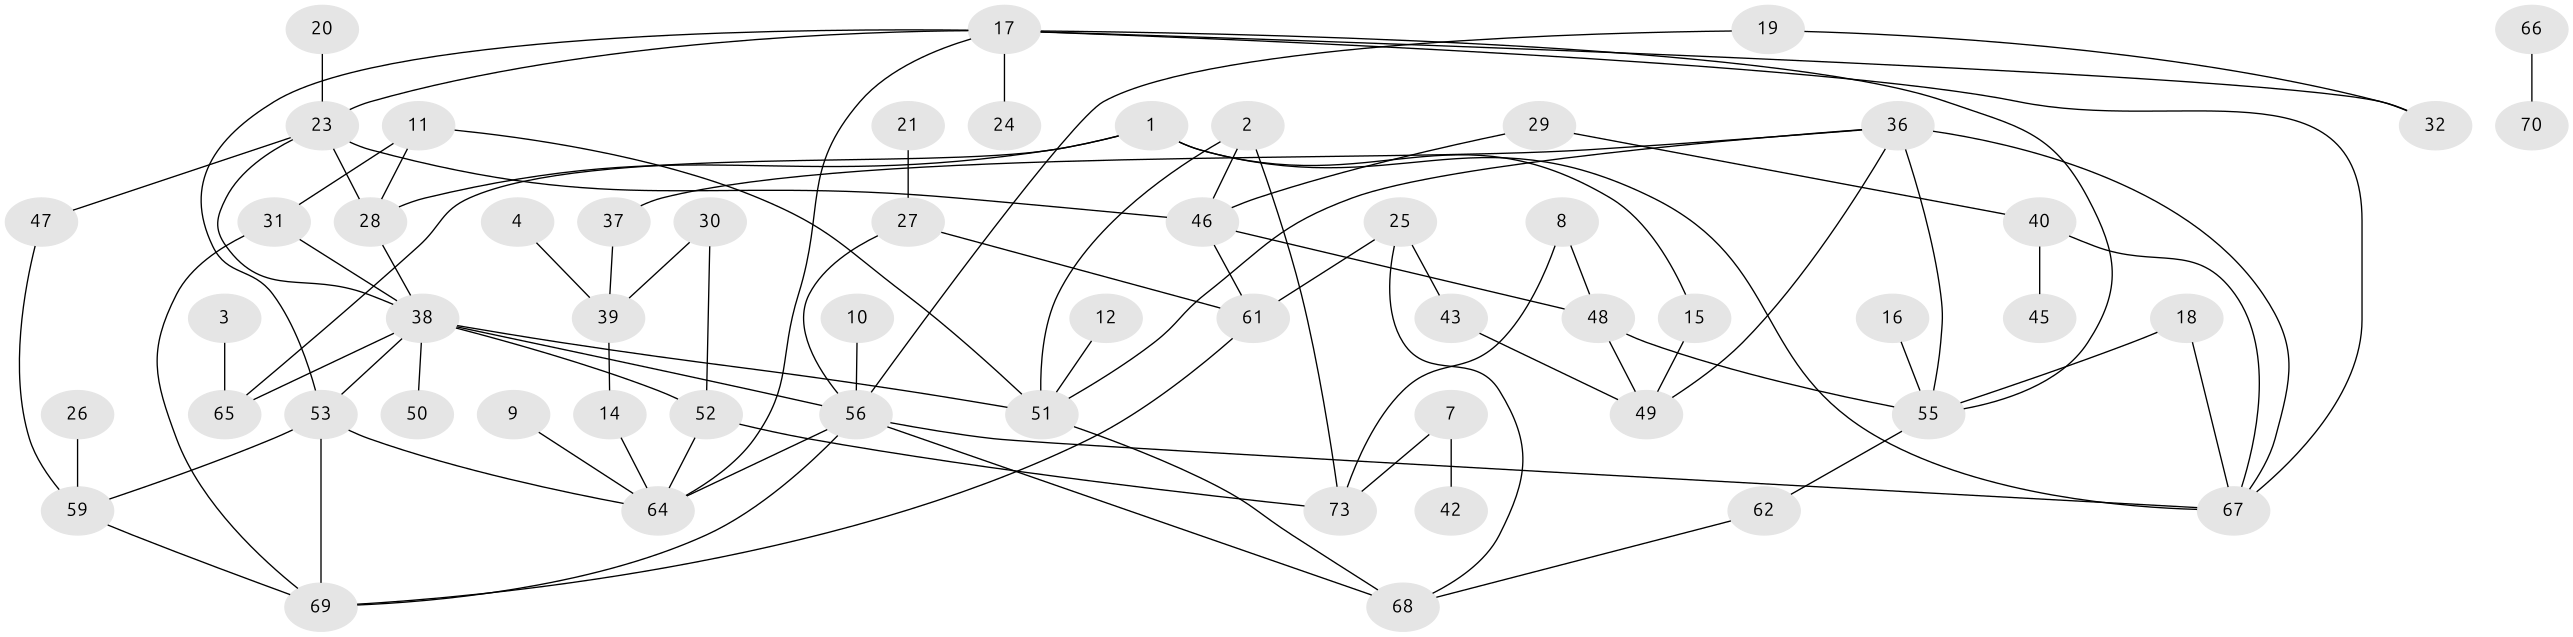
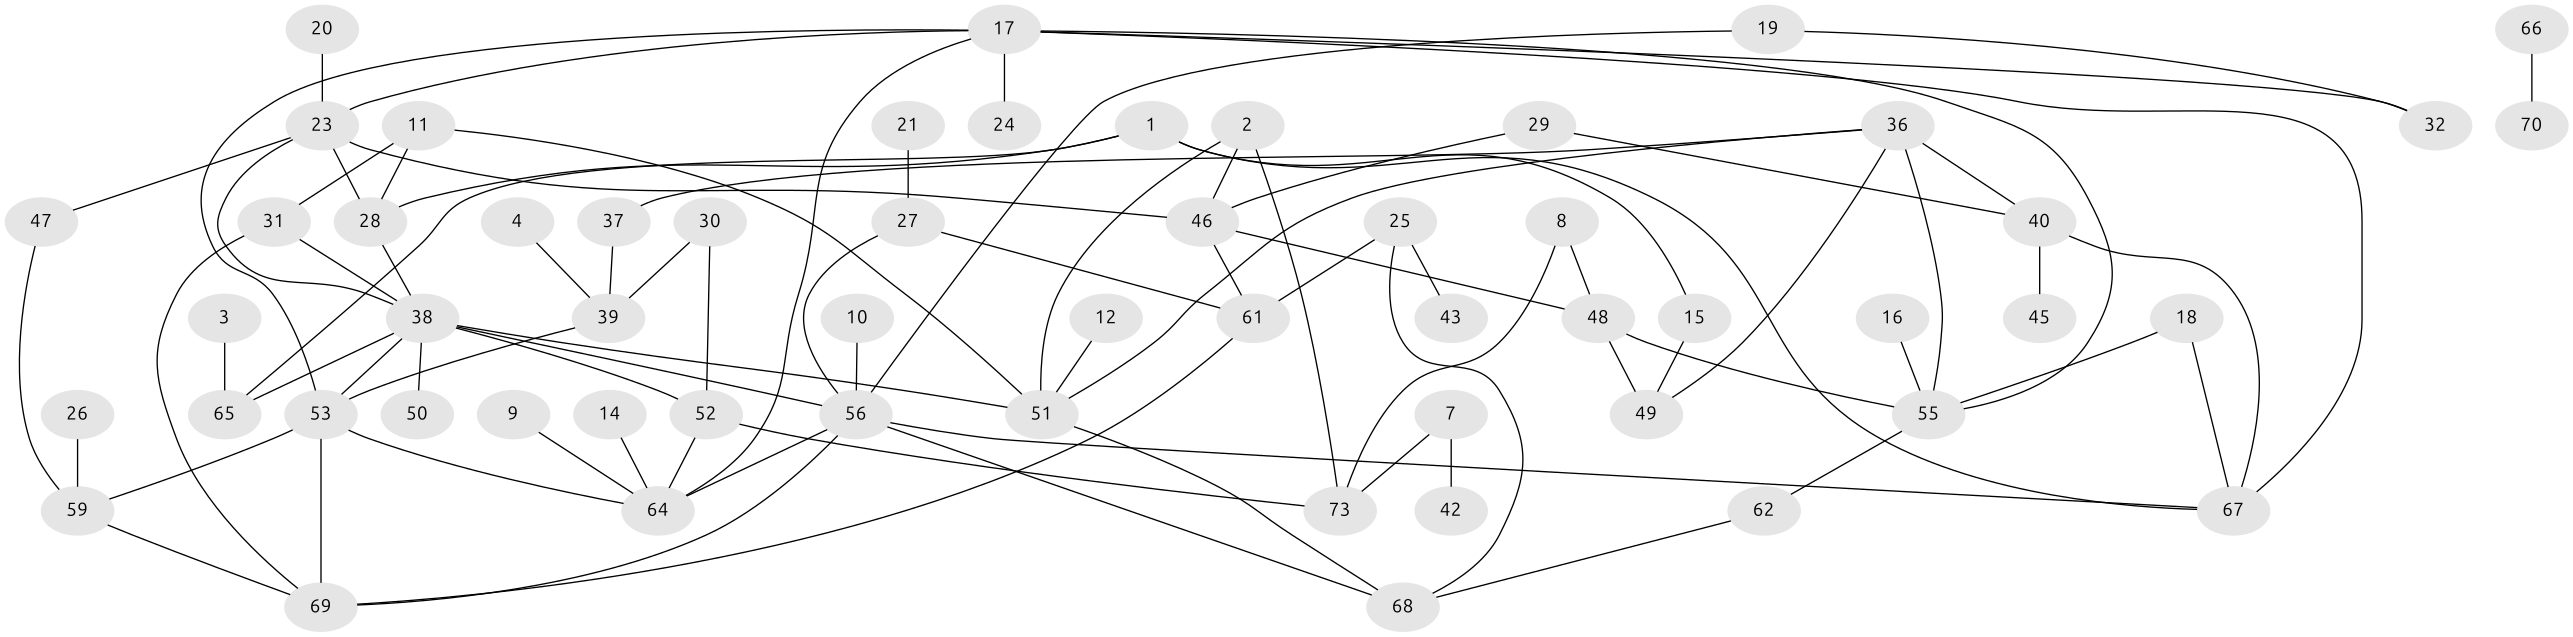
edge "36" -- "67": now "36" -- "40"
edge "43" -- "49": removed
edge "39" -- "14": now "39" -- "53"
